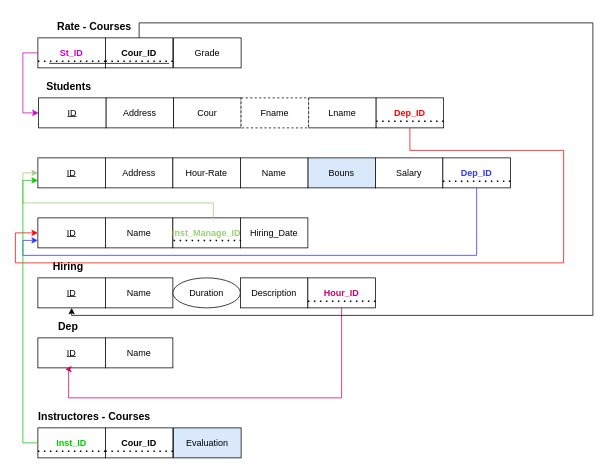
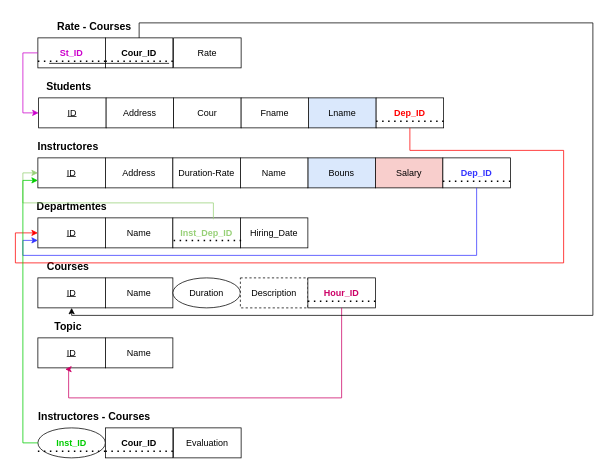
node "Grade": label "Grade" -> "Rate"
node "Fname": style dashed -> solid
node "Lname": fillcolor #ffffff -> #dae8fc
node "Instructores": added
node "Hour-Rate": label "Hour-Rate" -> "Duration-Rate"
node "Salary": fillcolor #ffffff -> #f8cecc
node "Departmentes": added
node "Inst_Manage_ID": label "Inst_Manage_ID" -> "Inst_Dep_ID"
node "Hiring": label "Hiring" -> "Courses"
node "Description": style solid -> dashed
node "Dep": label "Dep" -> "Topic"
node "Inst_ID": shape rectangle -> ellipse
node "Evaluation": fillcolor #dae8fc -> #ffffff
